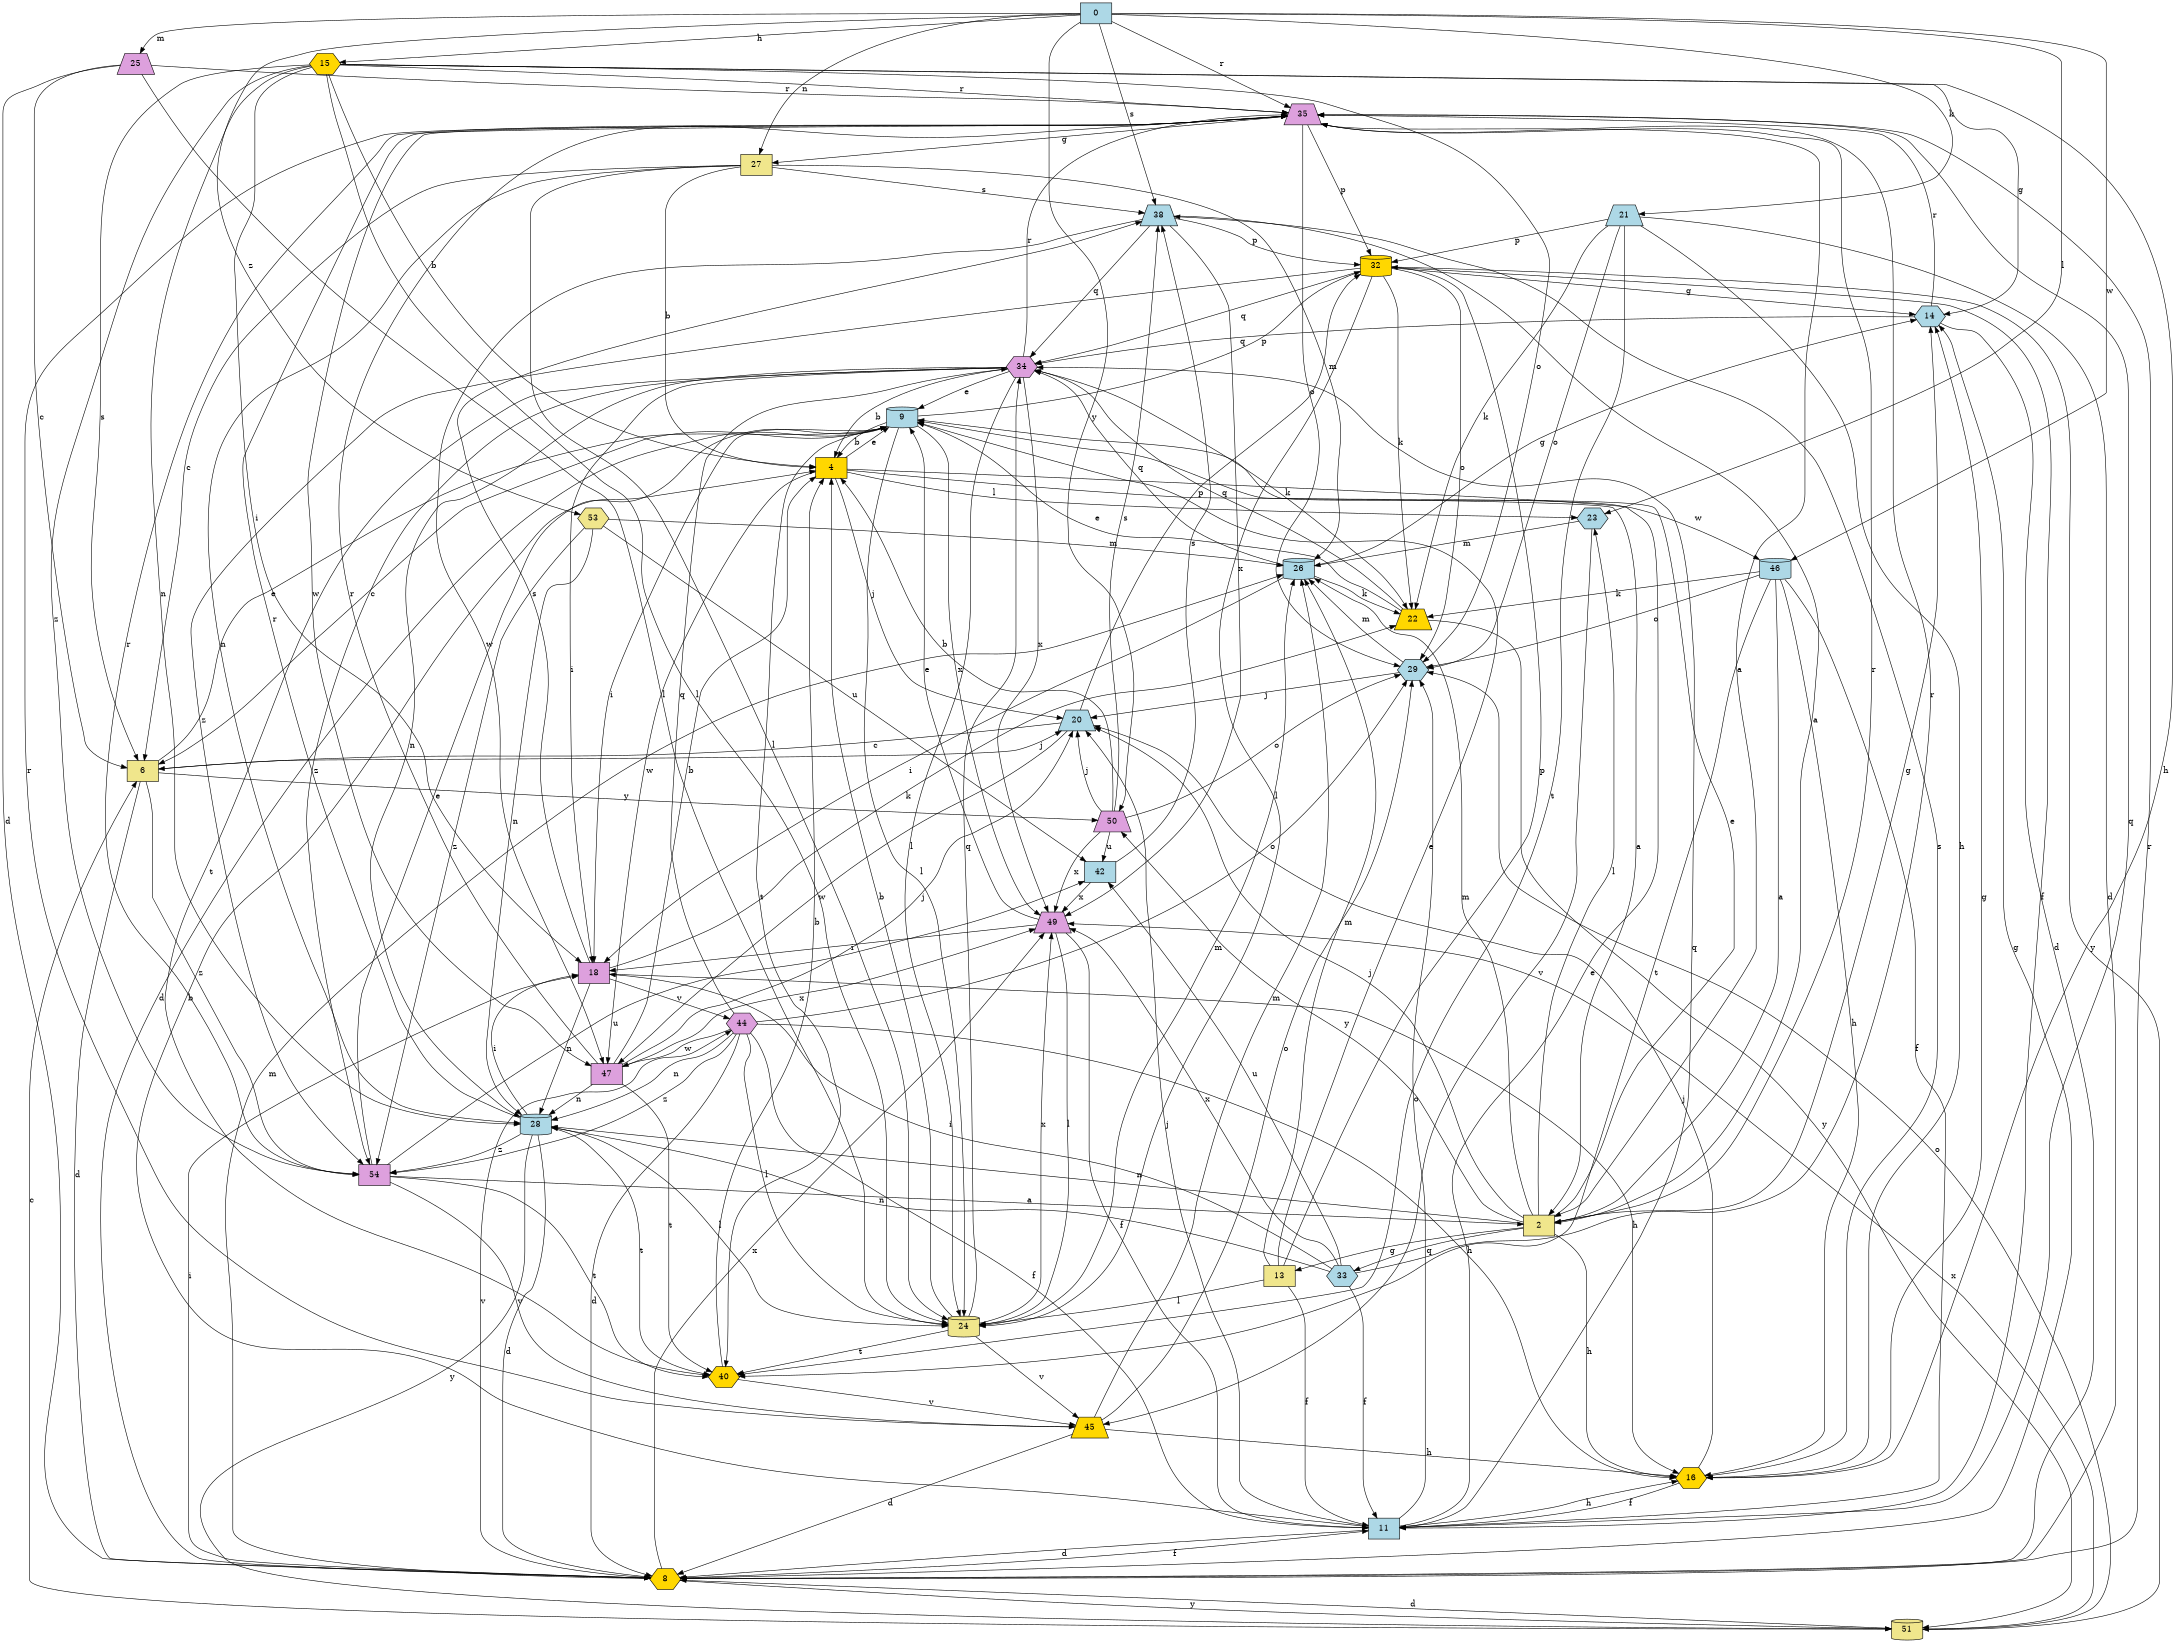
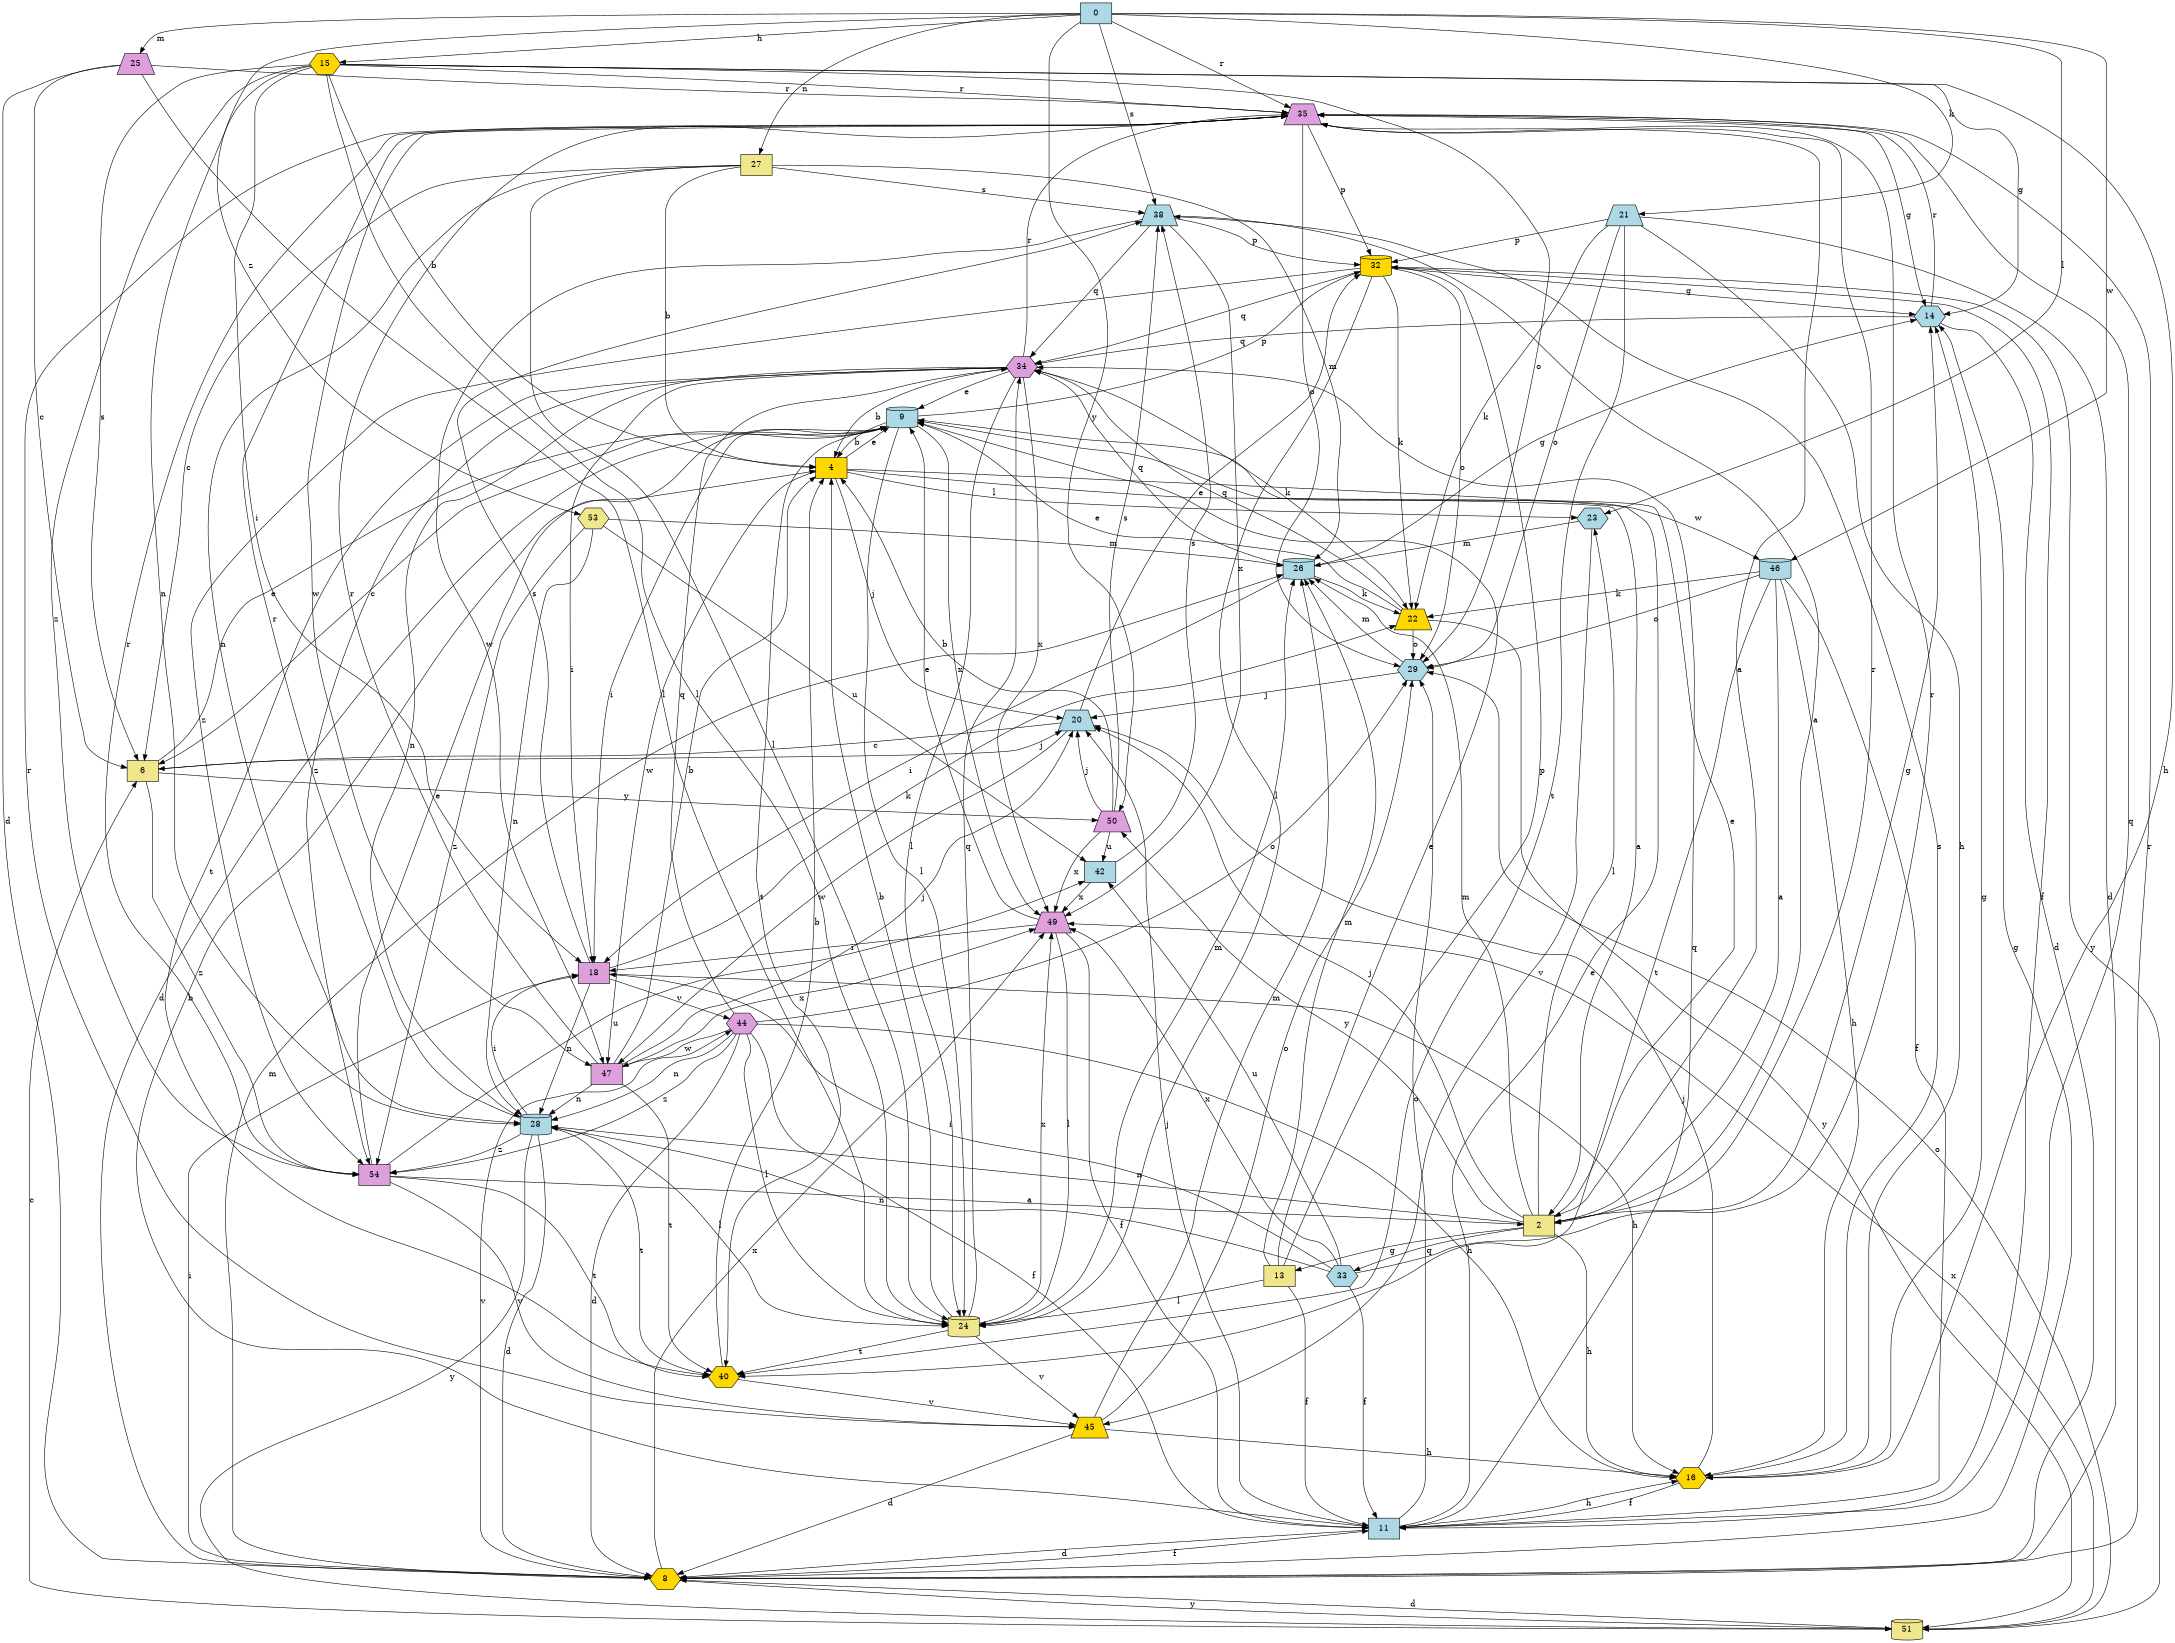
edge "35" -> "27": now "35" -> "14"
edge "20" -> "32": label "p" -> "e"
edge "50" -> "29": now "22" -> "29"
edge "6" -> "8": removed, label "d"
